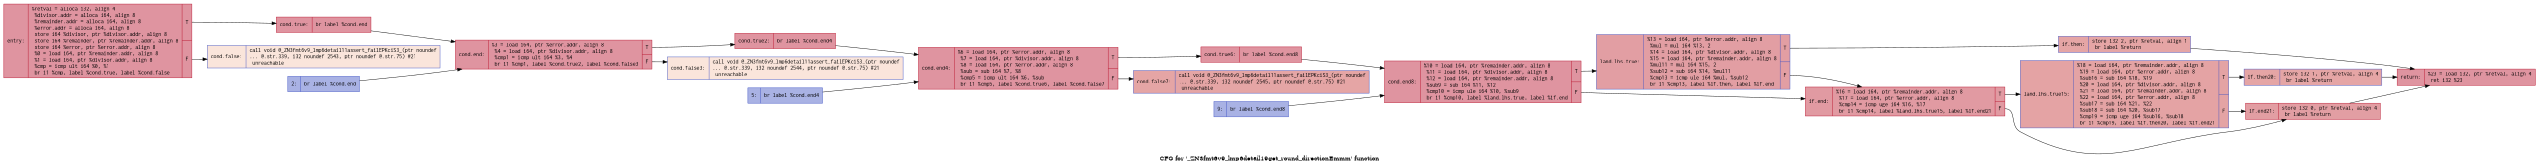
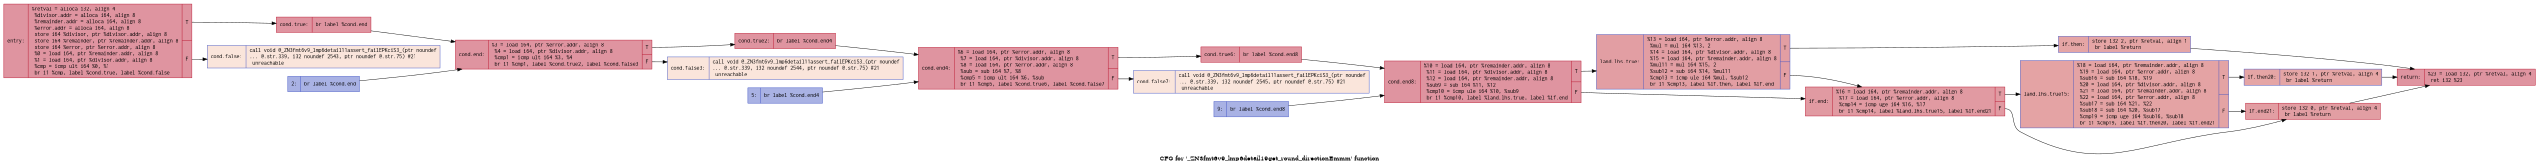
node "cond.false7:": fillcolor #c5333470 -> #f4c5ad70
